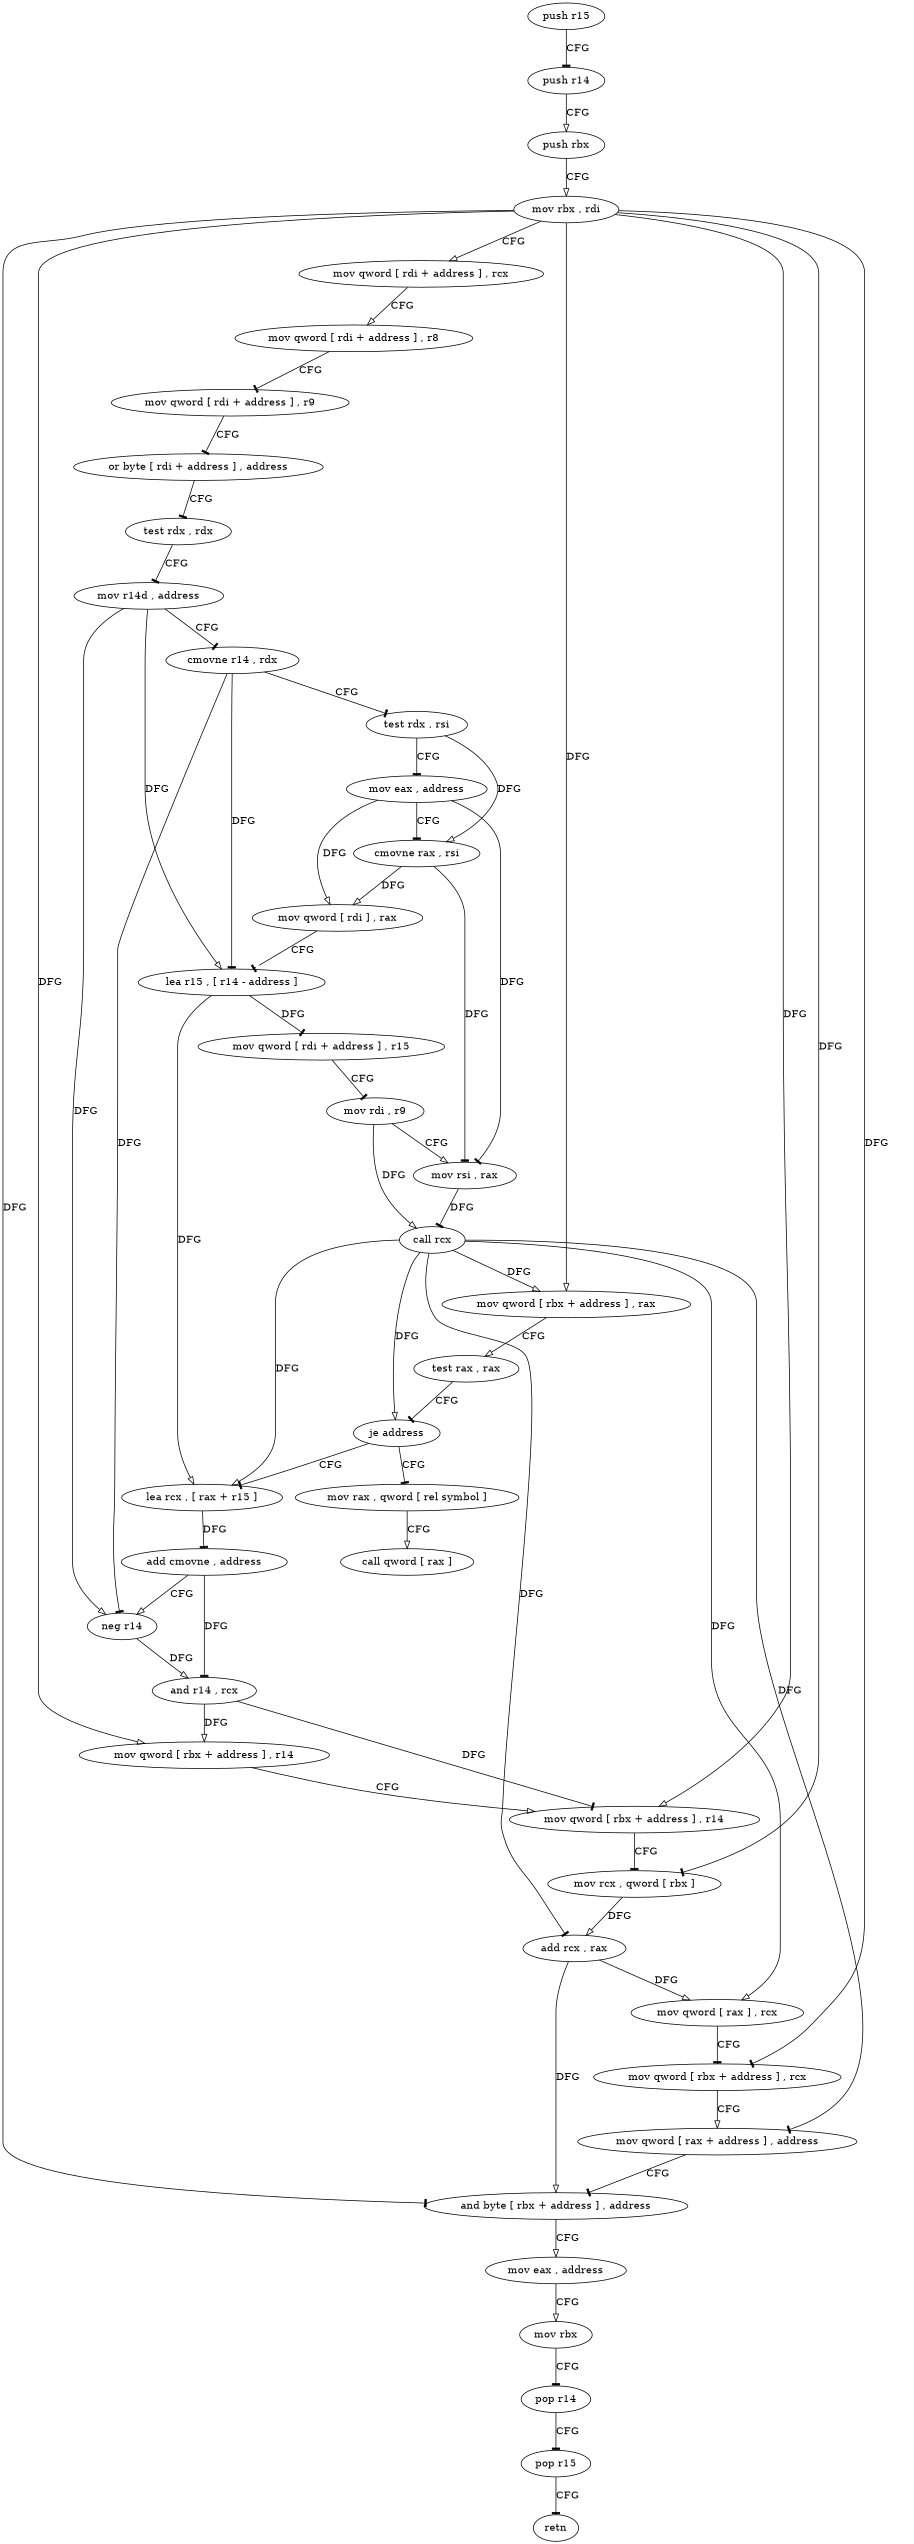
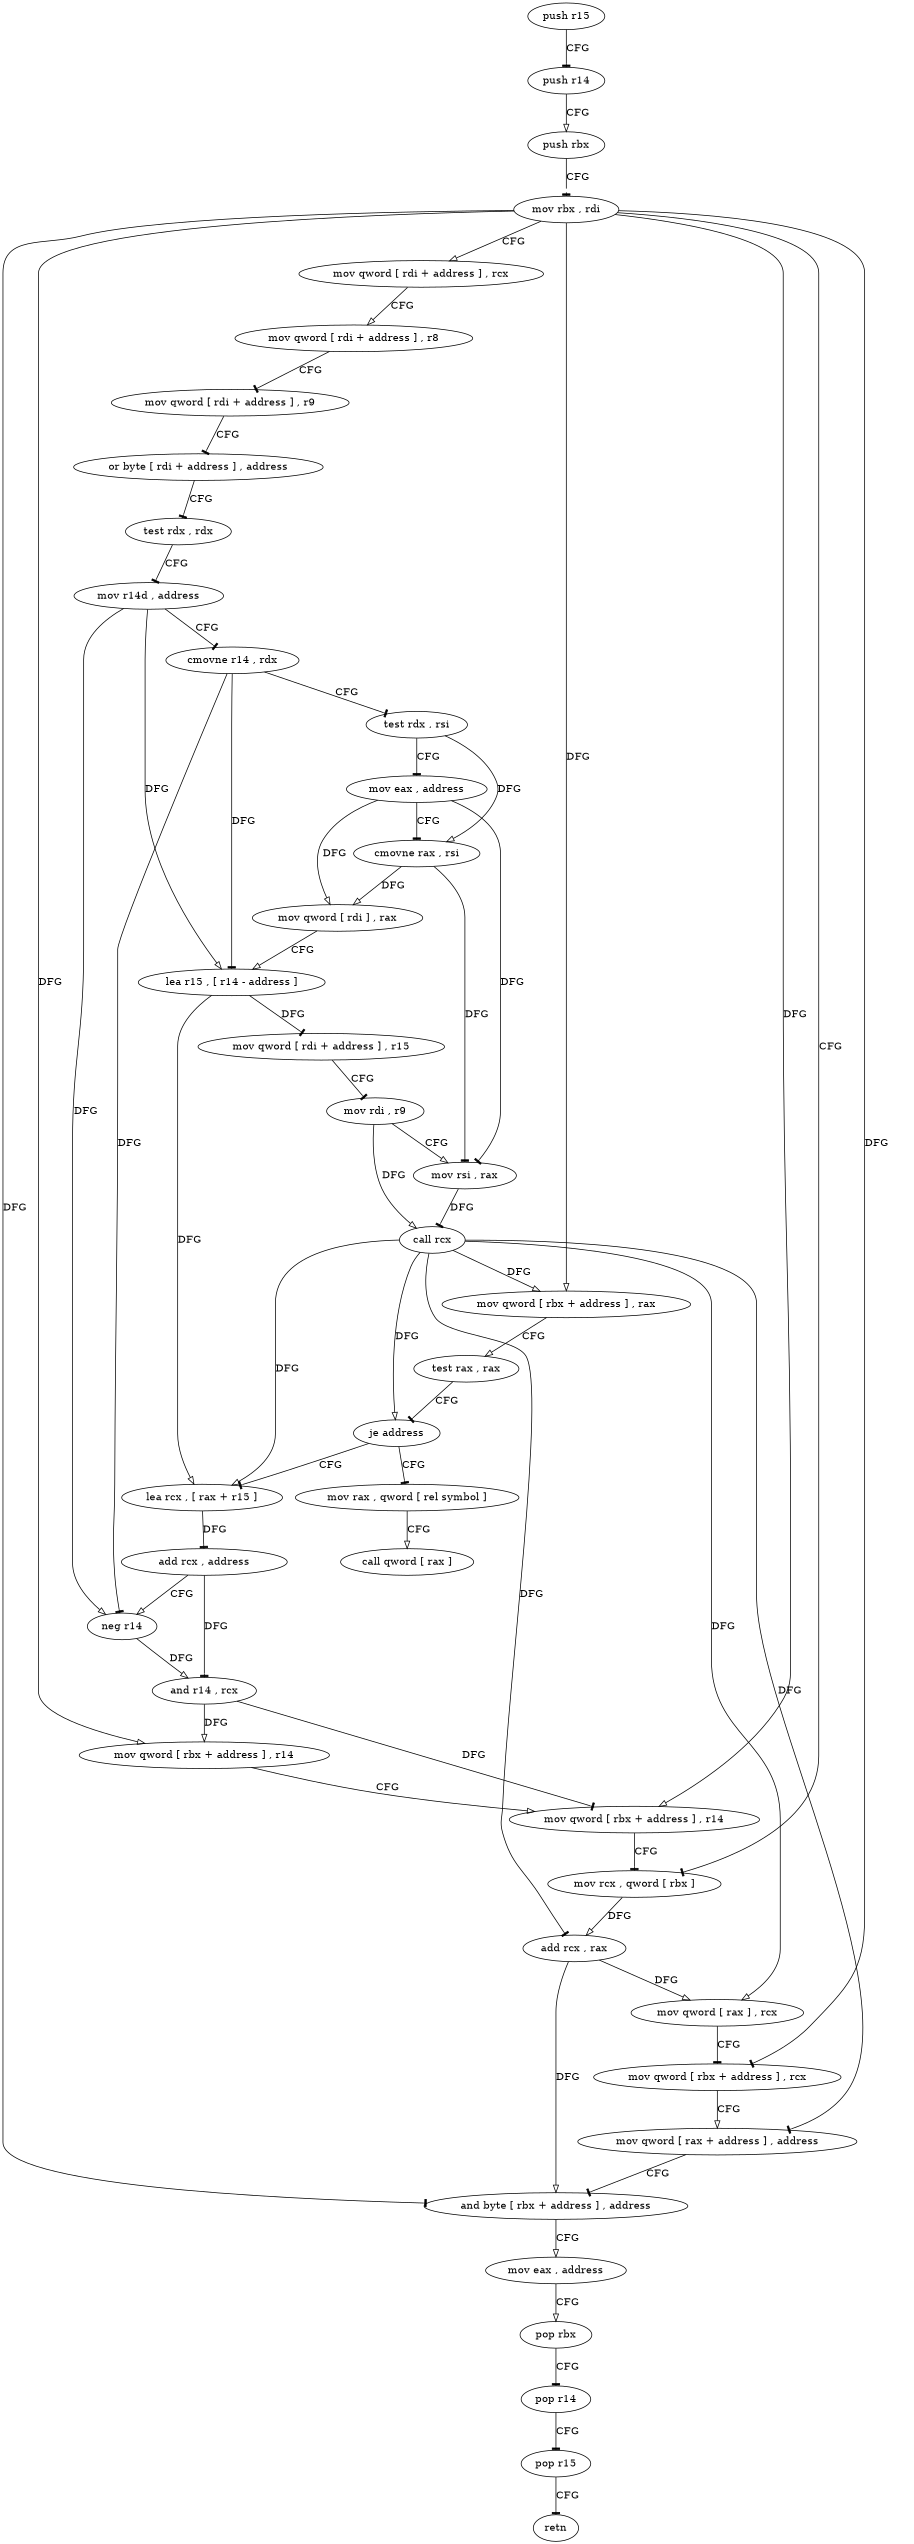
edge "push rbx" -> "mov rbx , rdi": arrowhead onormal -> tee
edge "mov qword [ rdi ] , rax" -> "lea r15 , [ r14 - address ]": arrowhead tee -> onormal
edge "mov rbx , rdi" -> "mov rcx , qword [ rbx ]": label "DFG" -> "CFG"
node "add cmovne , address": label "add cmovne , address" -> "add rcx , address"
node "mov rbx": label "mov rbx" -> "pop rbx"
